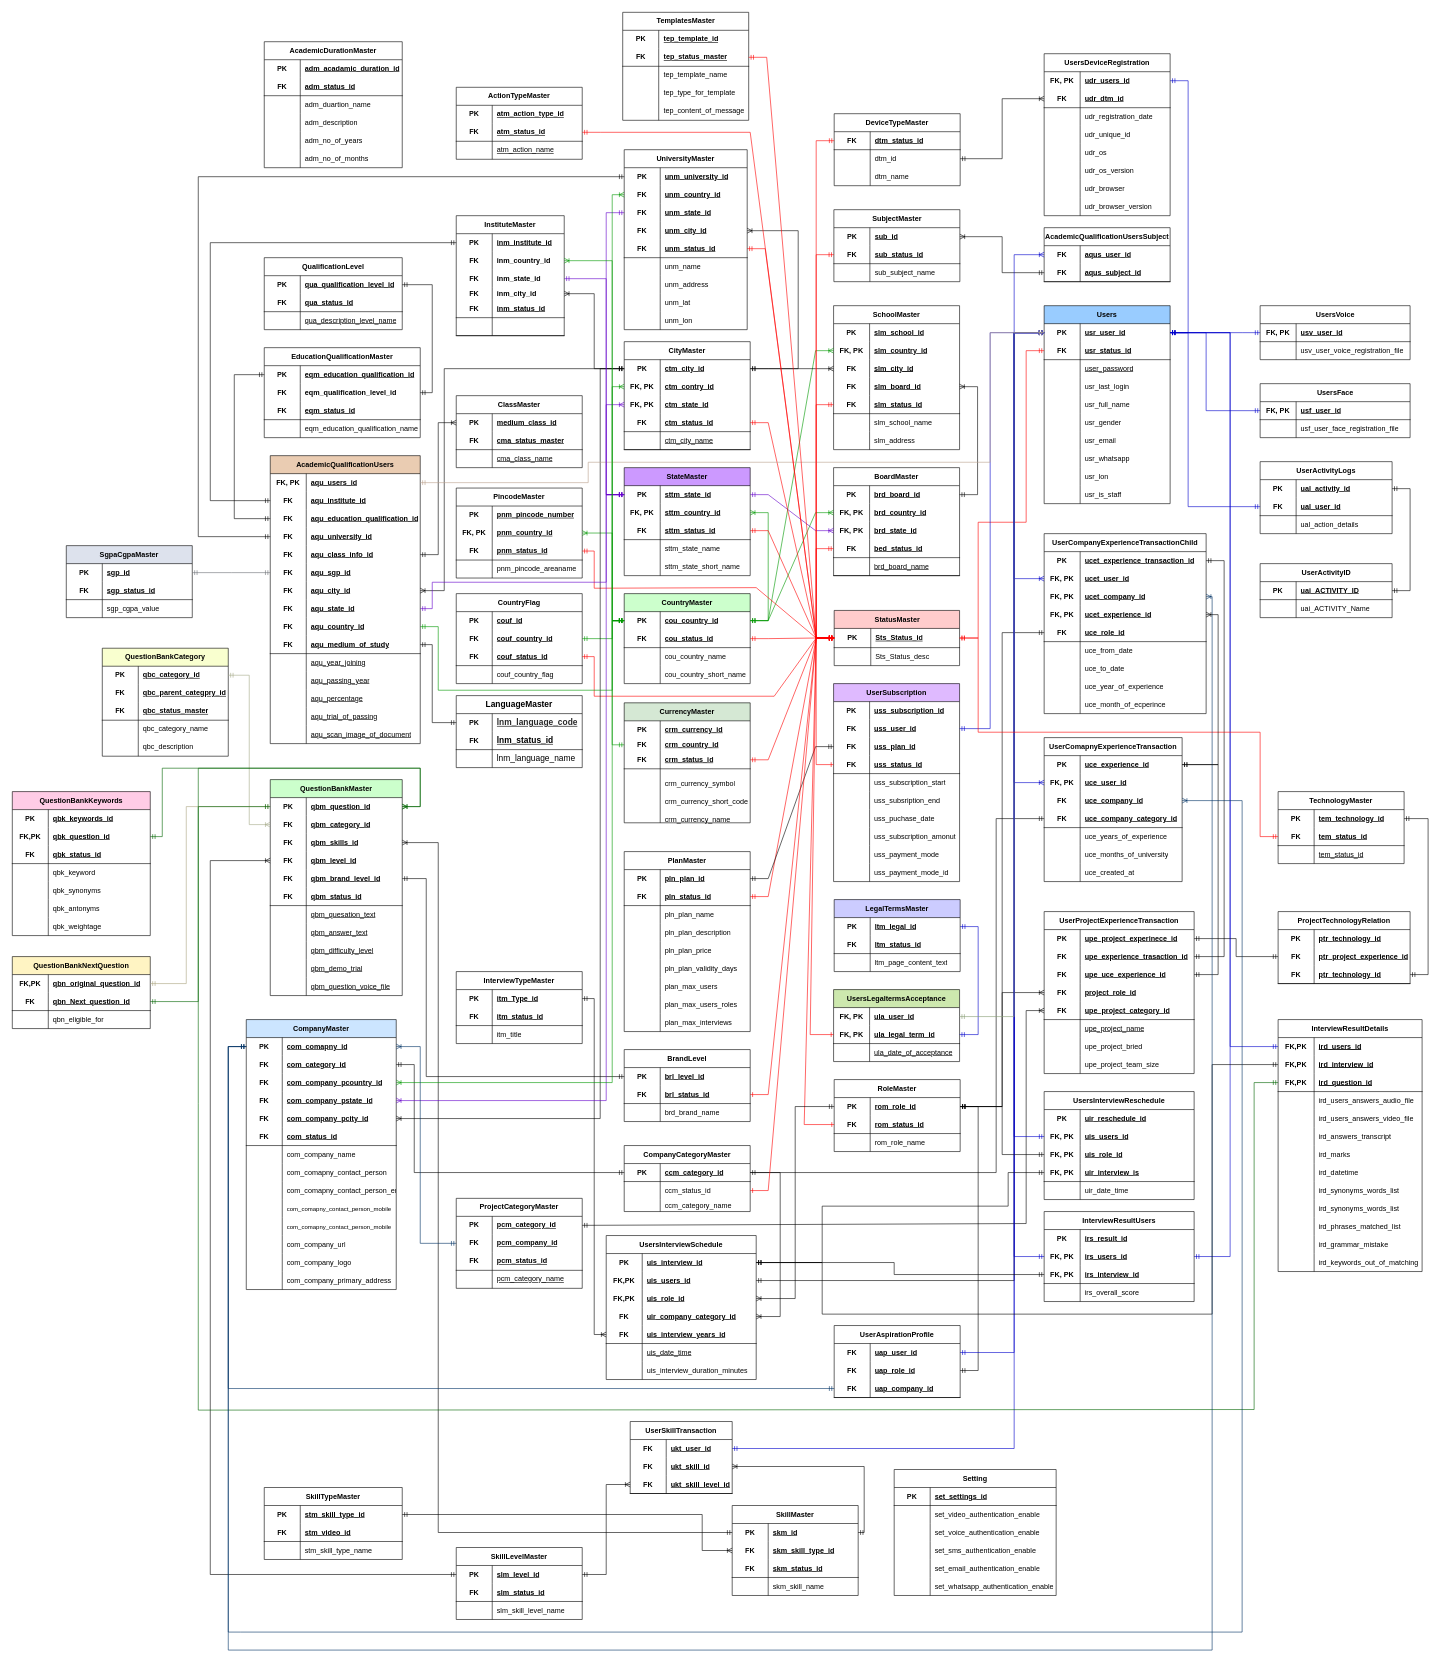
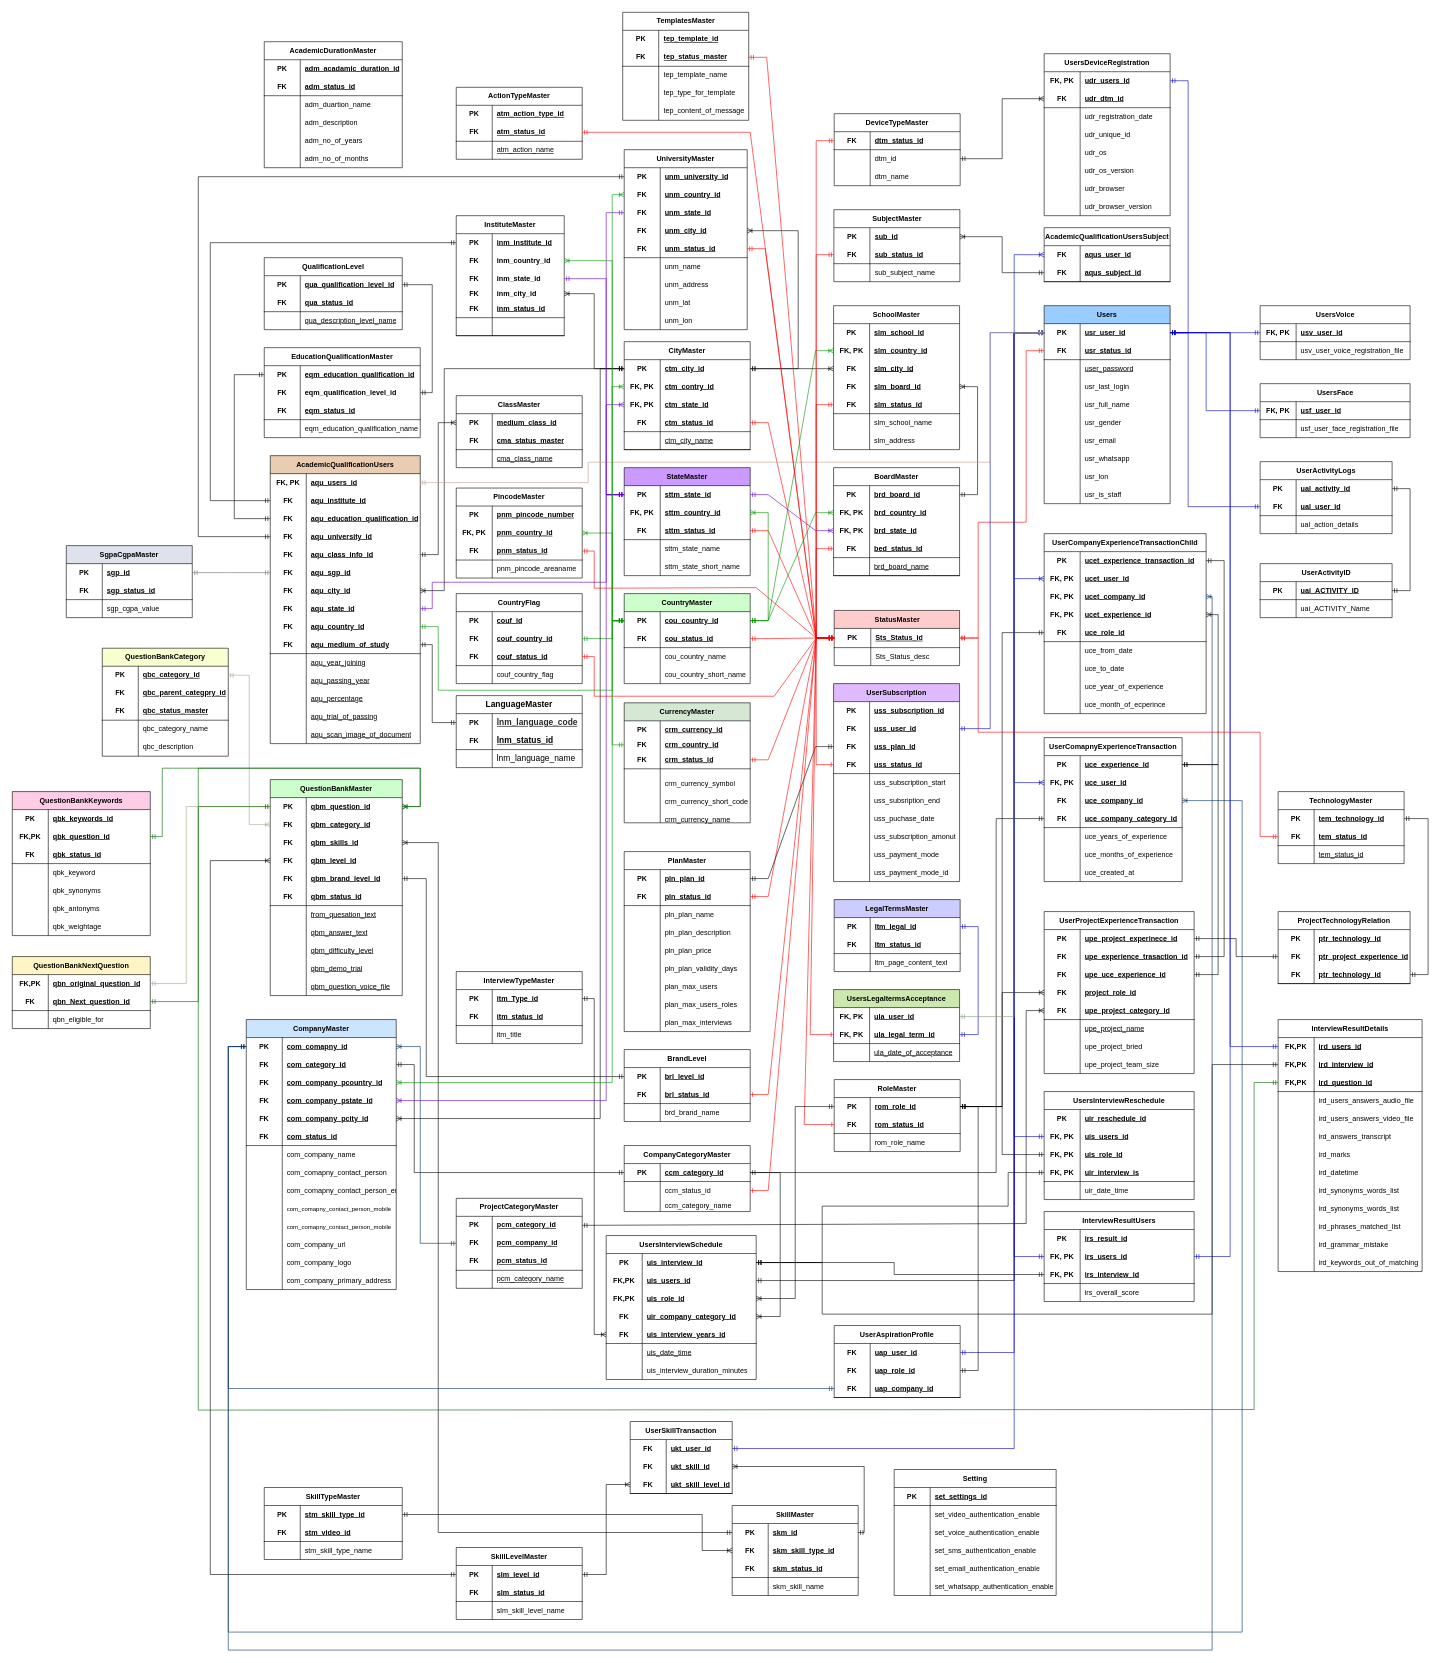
node "uce_months_of_university": label "uce_months_of_university" -> "uce_months_of_experience"
node "qbm_quesation_text": label "qbm_quesation_text" -> "from_quesation_text"
